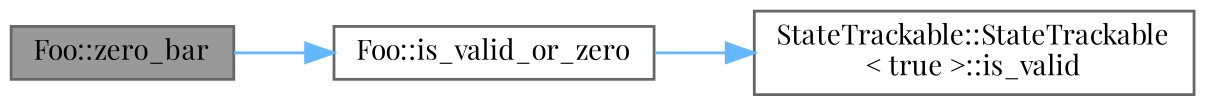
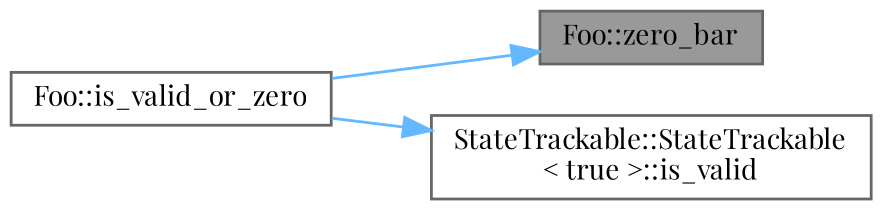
edge "Foo::zero_bar" -> "Foo::is_valid_or_zero": reversed
